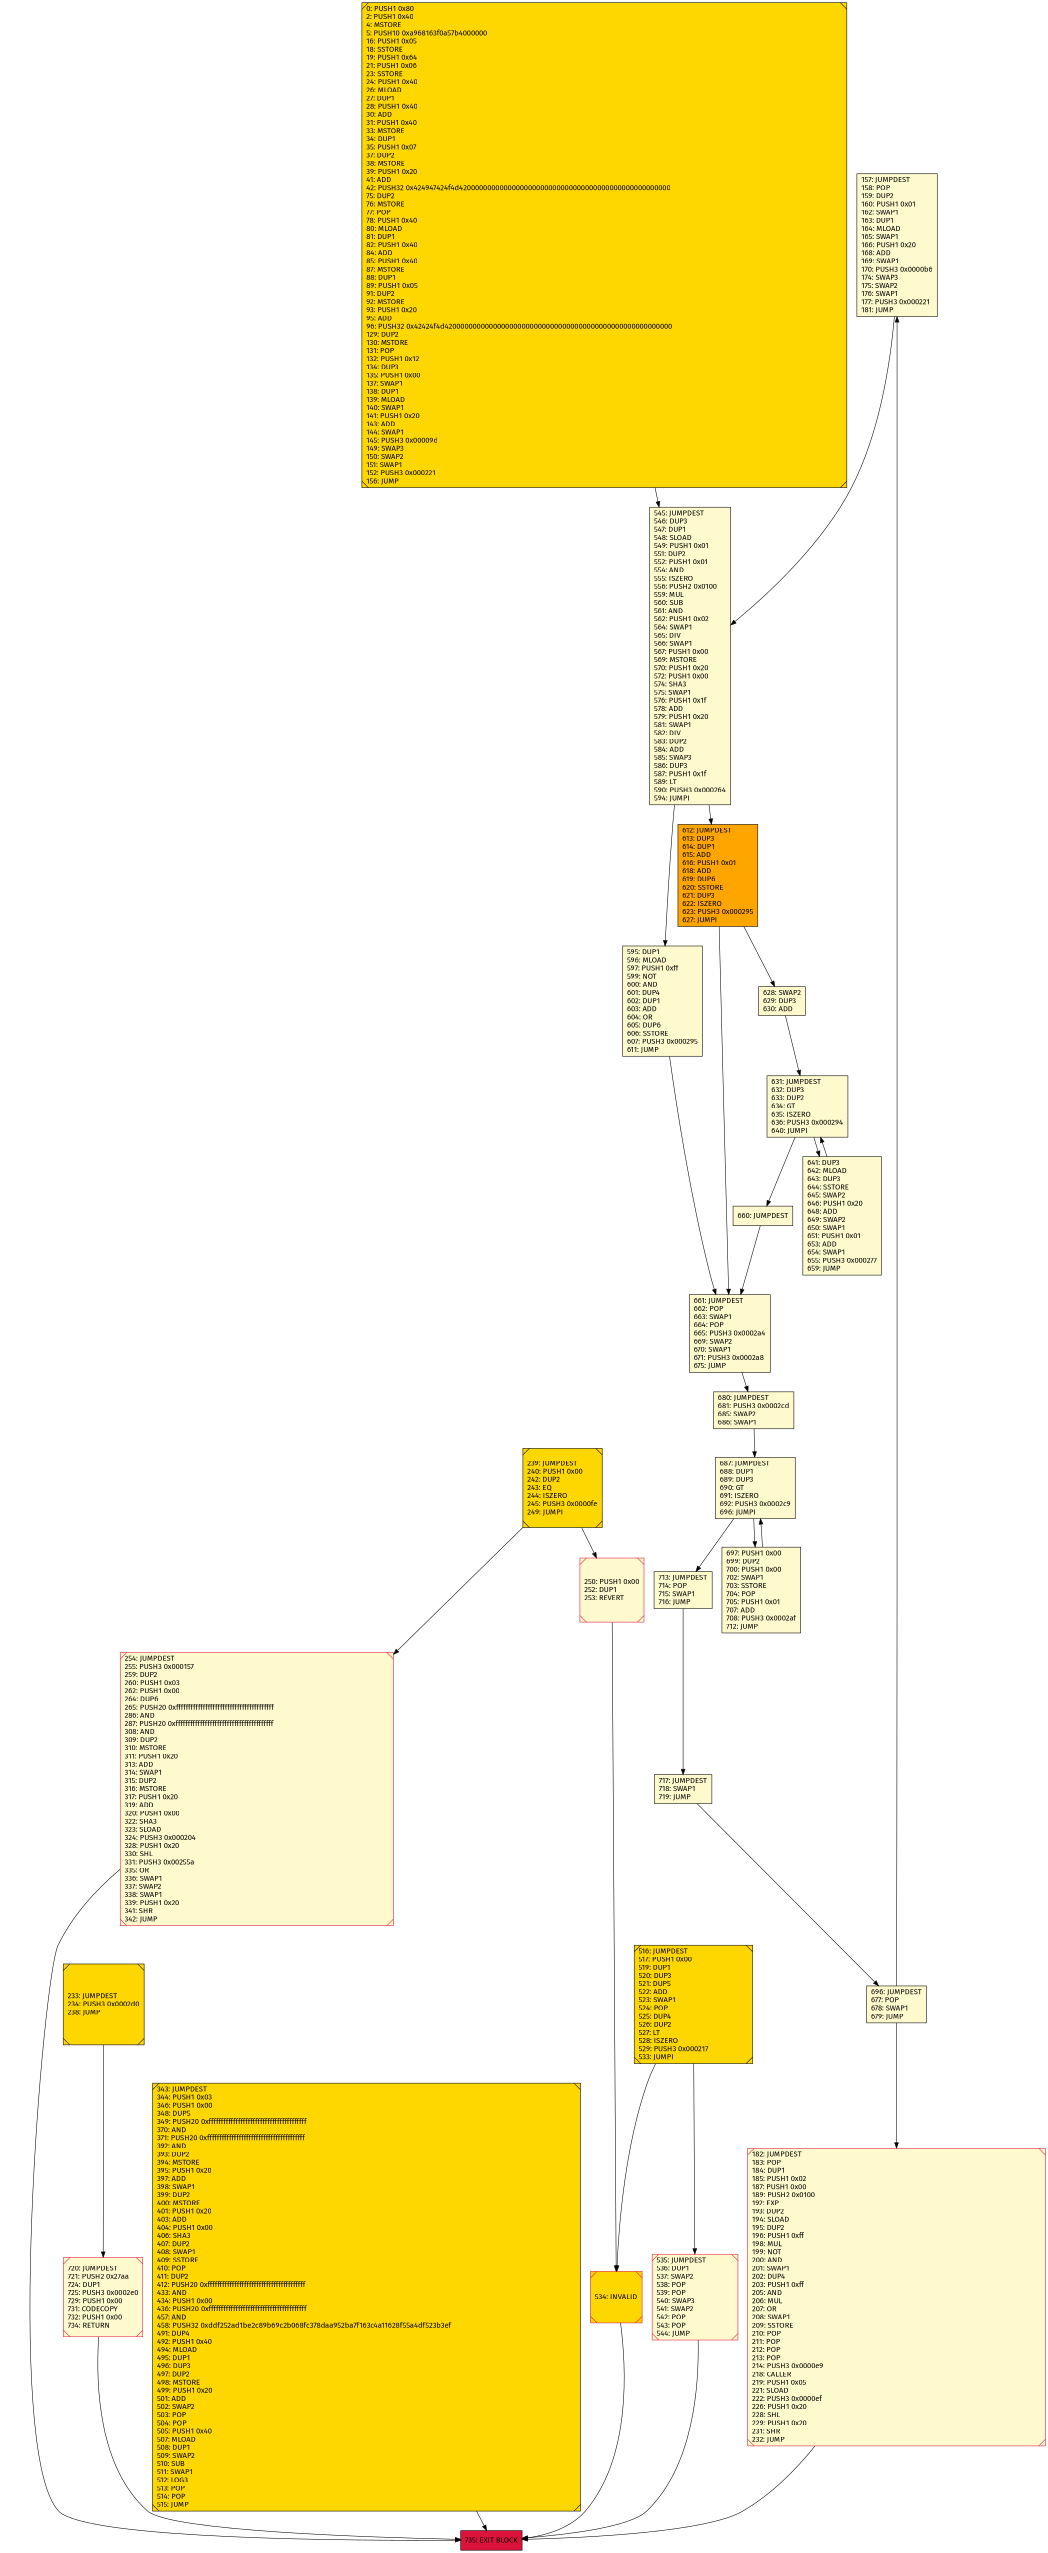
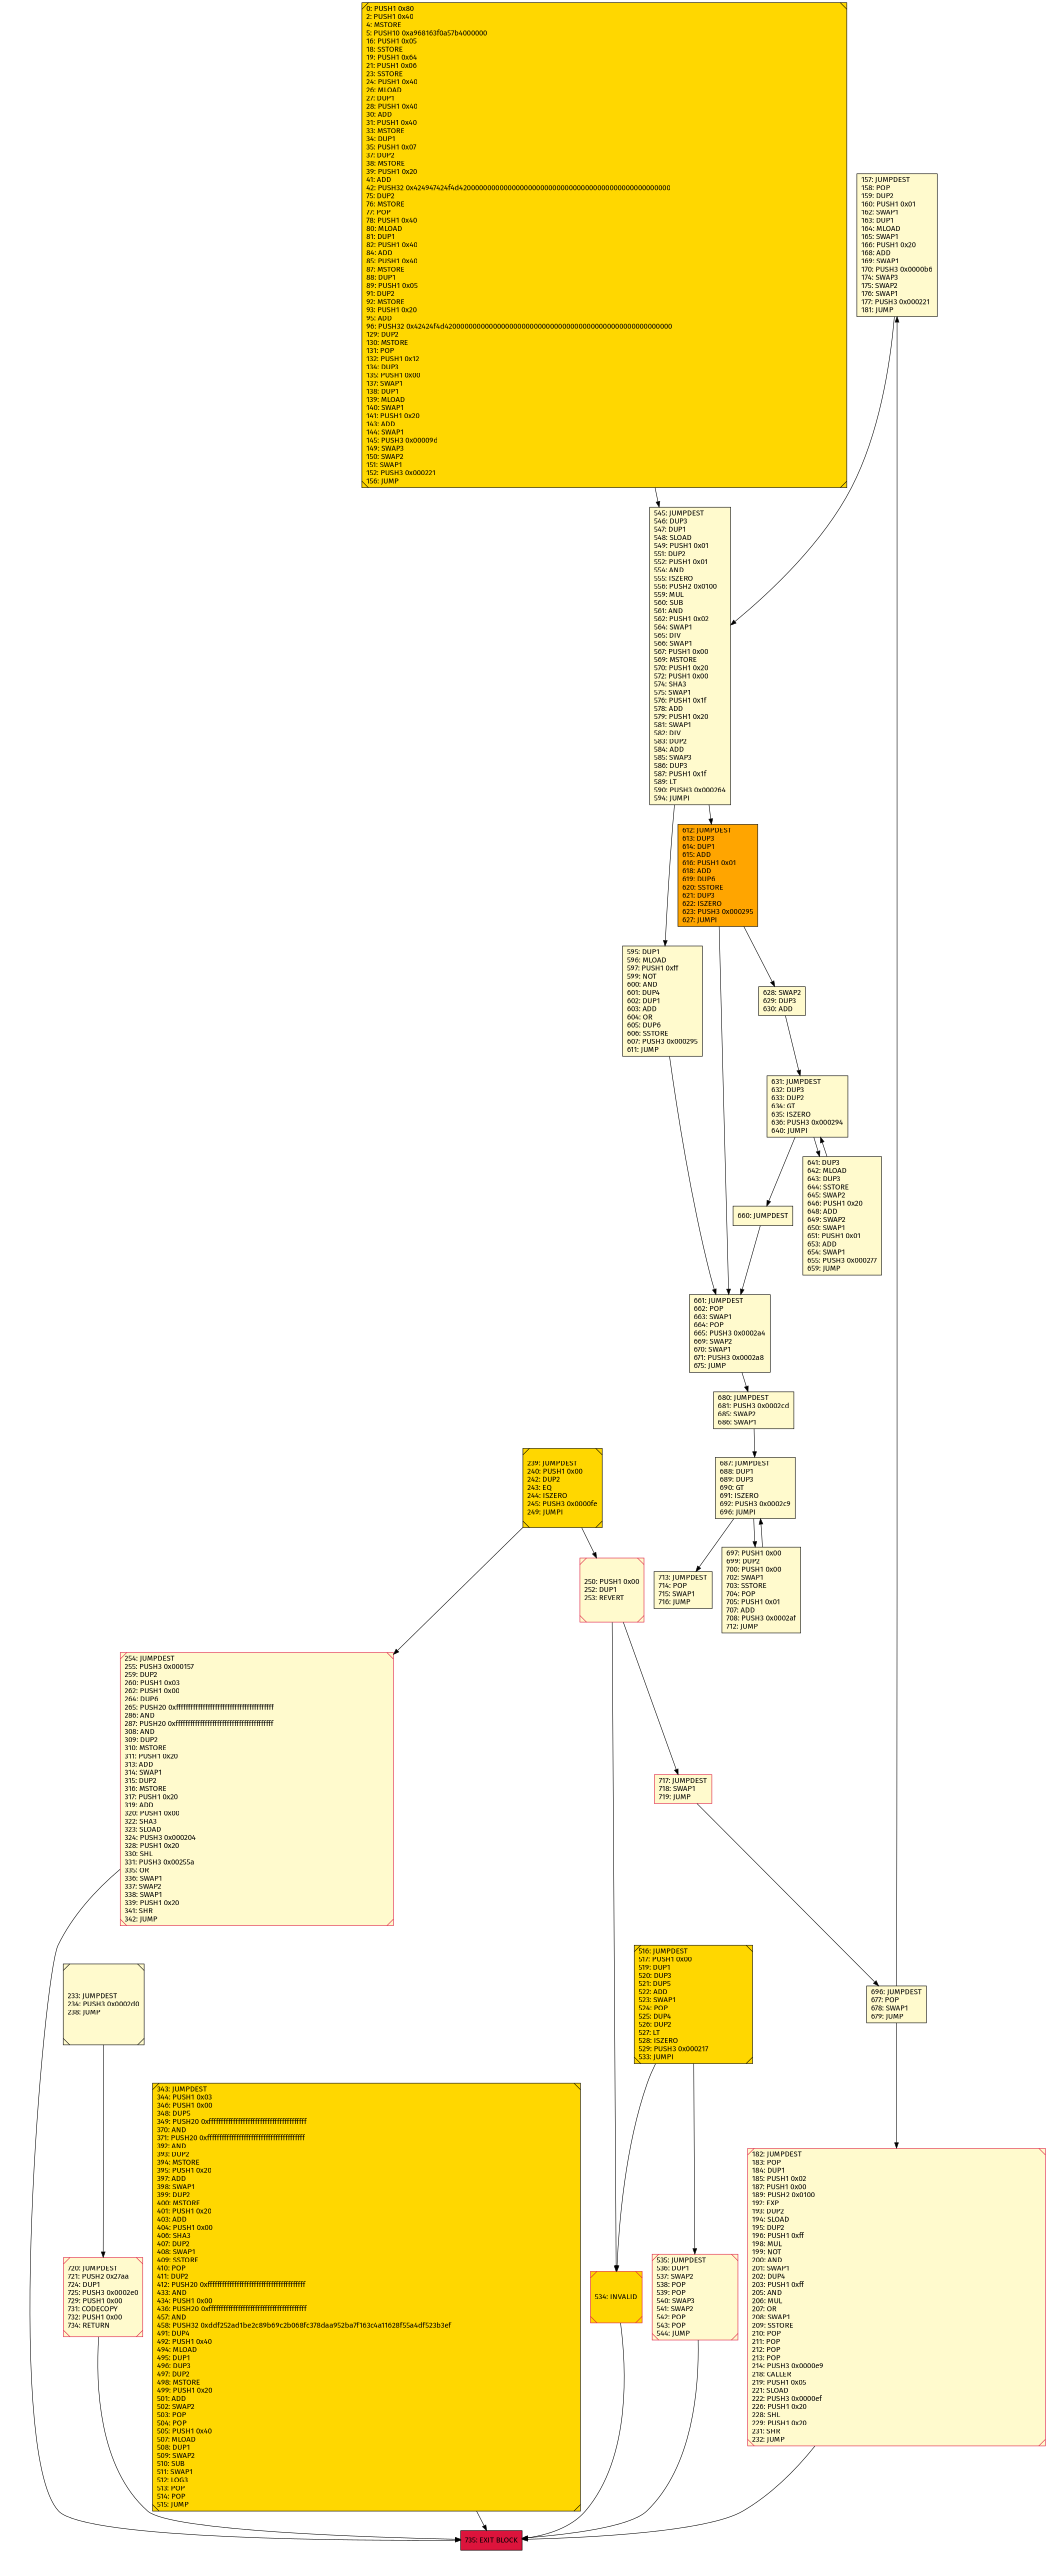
edge "713: JUMPDEST 714: POP 715: SWAP1 716: JUMP" -> "717: JUMPDEST 718: SWAP1 719: JUMP": now "250: PUSH1 0x00 252: DUP1 253: REVERT" -> "717: JUMPDEST 718: SWAP1 719: JUMP"
node "717: JUMPDEST 718: SWAP1 719: JUMP": color black -> crimson
node "233: JUMPDEST 234: PUSH3 0x0002d0 238: JUMP": fillcolor gold -> lemonchiffon
